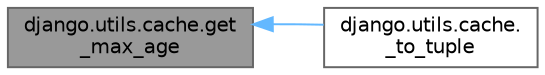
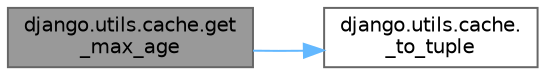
edge "django.utils.cache. _to_tuple" -> "django.utils.cache.get _max_age": reversed
